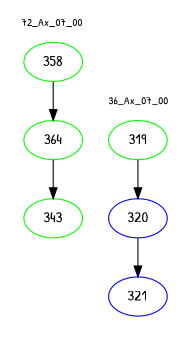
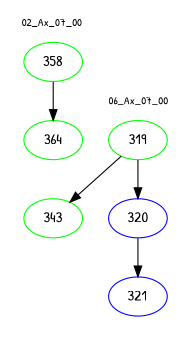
cluster "72_Ax_07_00": label "72_Ax_07_00" -> "02_Ax_07_00"
cluster "36_Ax_07_00": label "36_Ax_07_00" -> "06_Ax_07_00"
edge "364" -> "343": now "319" -> "343"
